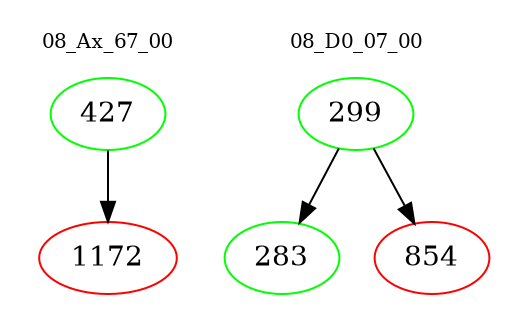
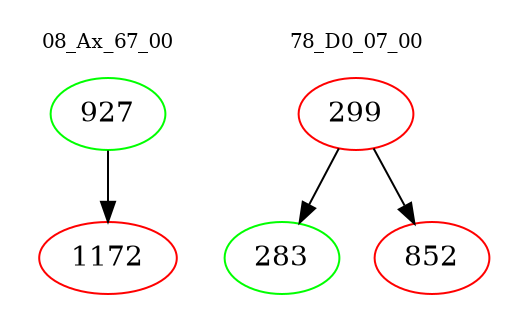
cluster "08_D0_07_00": label "08_D0_07_00" -> "78_D0_07_00"
node "427": label "427" -> "927"
node "299": color green -> red
node "854": label "854" -> "852"
